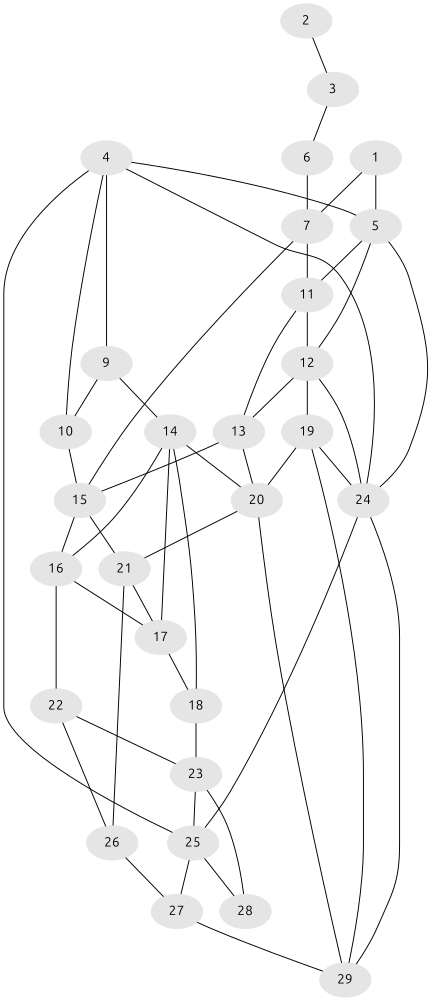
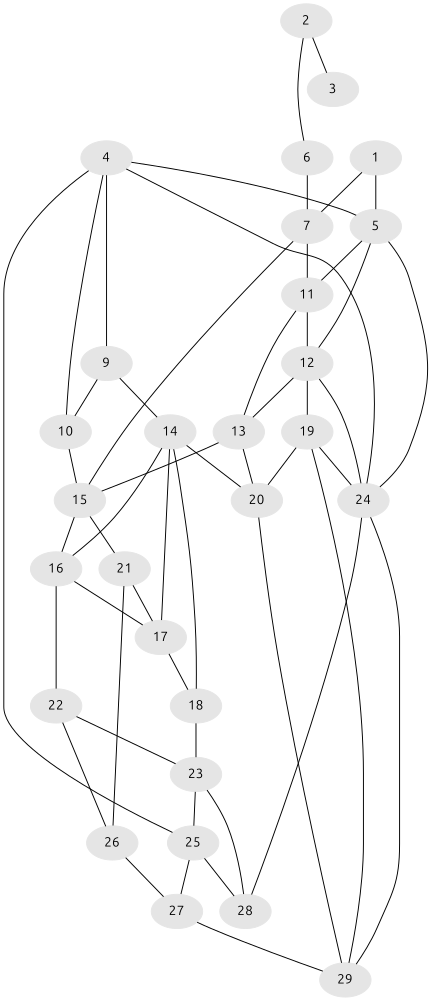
edge "3" -- "6": now "2" -- "6"
edge "20" -- "21": removed
edge "24" -- "25": now "24" -- "28"
